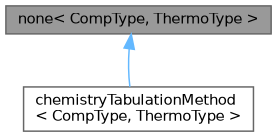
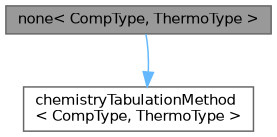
edge "chemistryTabulationMethod < CompType, ThermoType >" -> "none< CompType, ThermoType >": reversed
